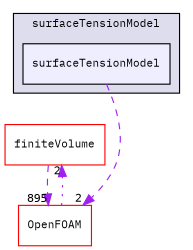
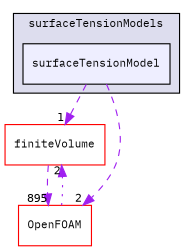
cluster "surfaceTensionModel": label "surfaceTensionModel" -> "surfaceTensionModels"
edge "surfaceTensionModel" -> "finiteVolume": added
